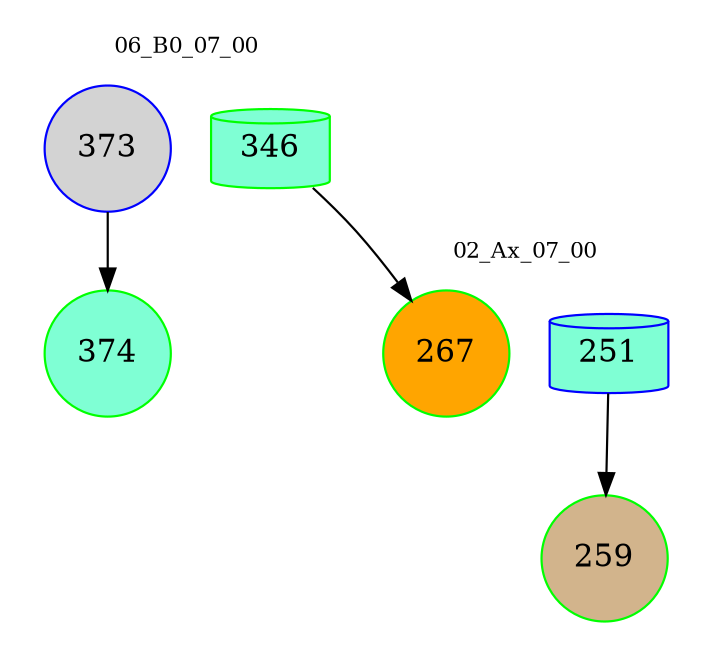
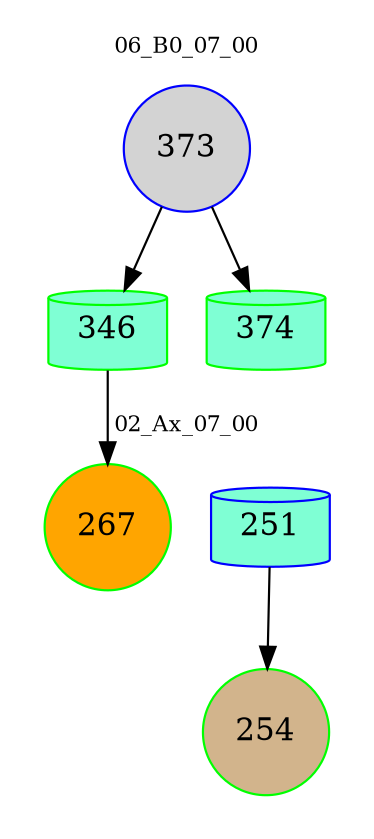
edge "373" -> "346": added
node "374": shape circle -> cylinder
node "259": label "259" -> "254"
